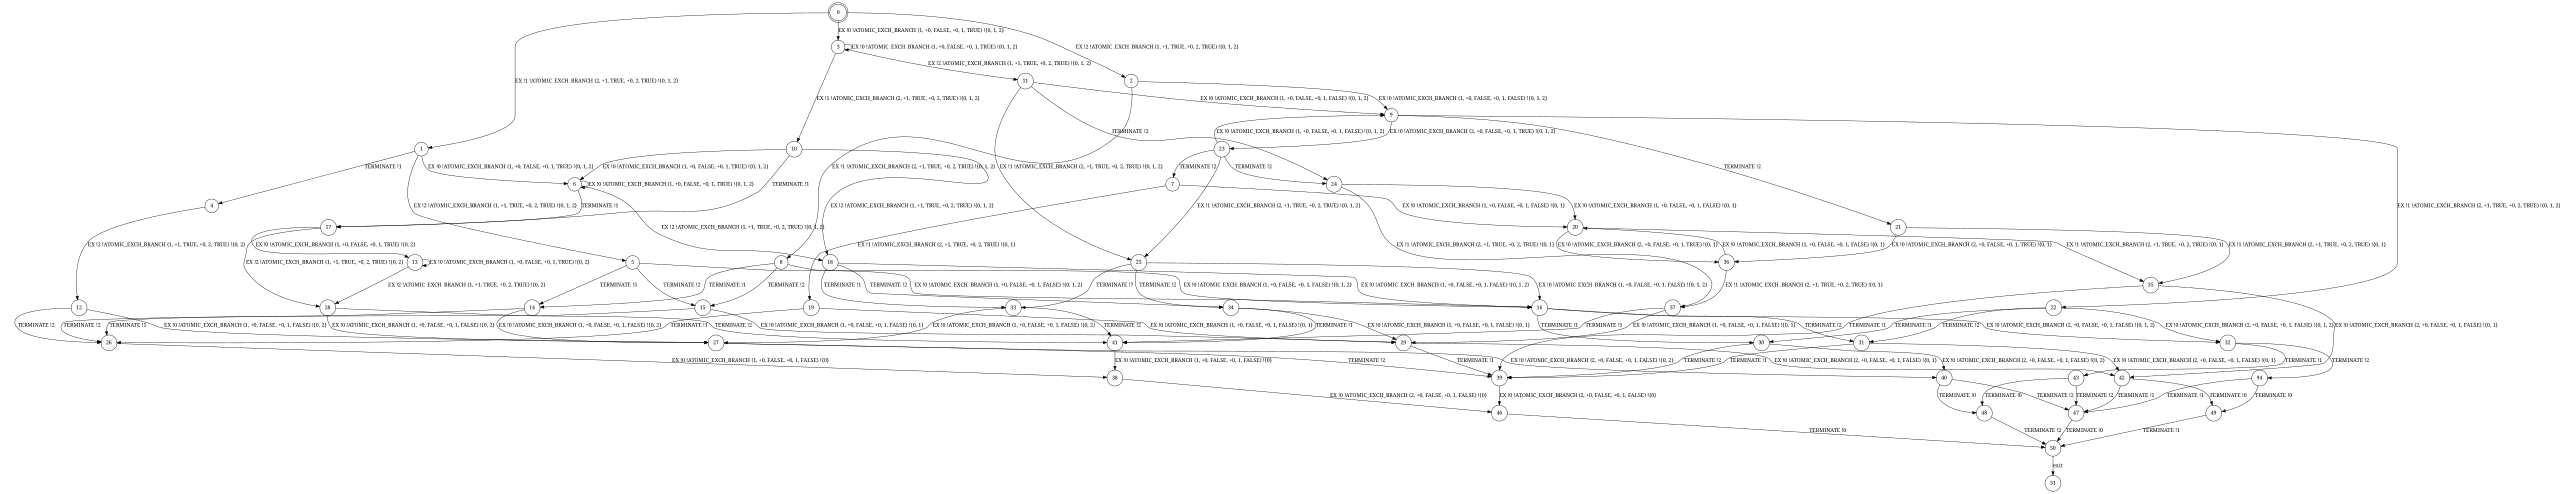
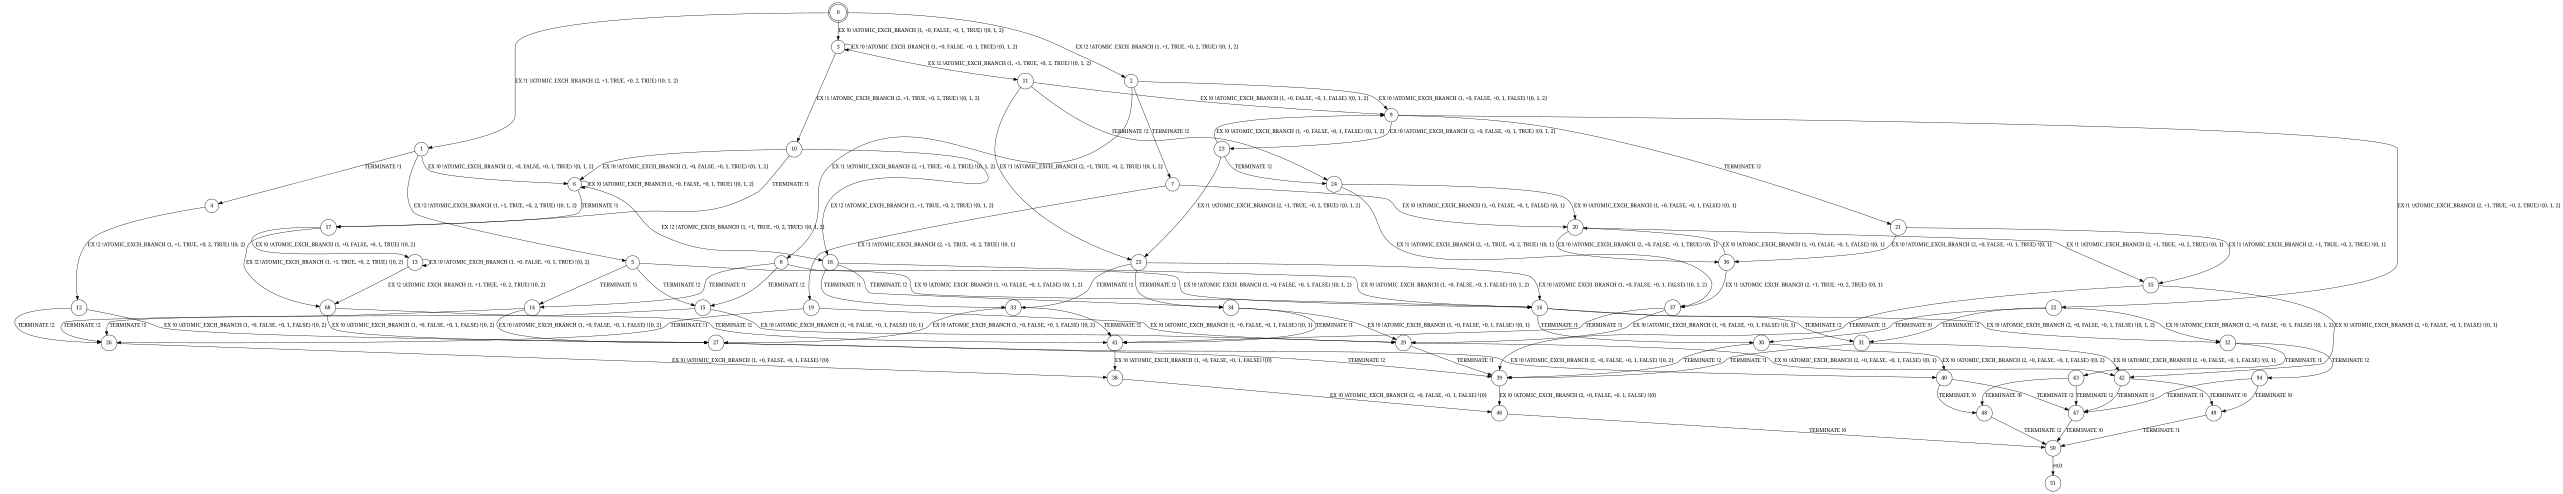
edge "23" -> "7": now "2" -> "7"
edge "25" -> "33": label "TERMINATE !7" -> "TERMINATE !1"
node "28": label "28" -> "68"
edge "22" -> "30": label "TERMINATE !1" -> "TERMINATE !0"
